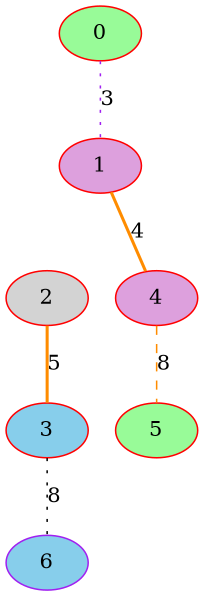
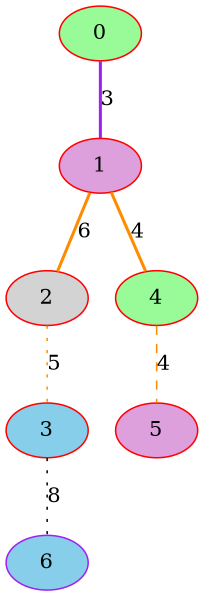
edge "0" -- "1": style dotted -> bold
edge "1" -- "2": added, label "6"
node "4": fillcolor plum -> palegreen
edge "2" -- "3": style bold -> dotted
edge "4" -- "5": label "8" -> "4"
node "5": fillcolor palegreen -> plum
